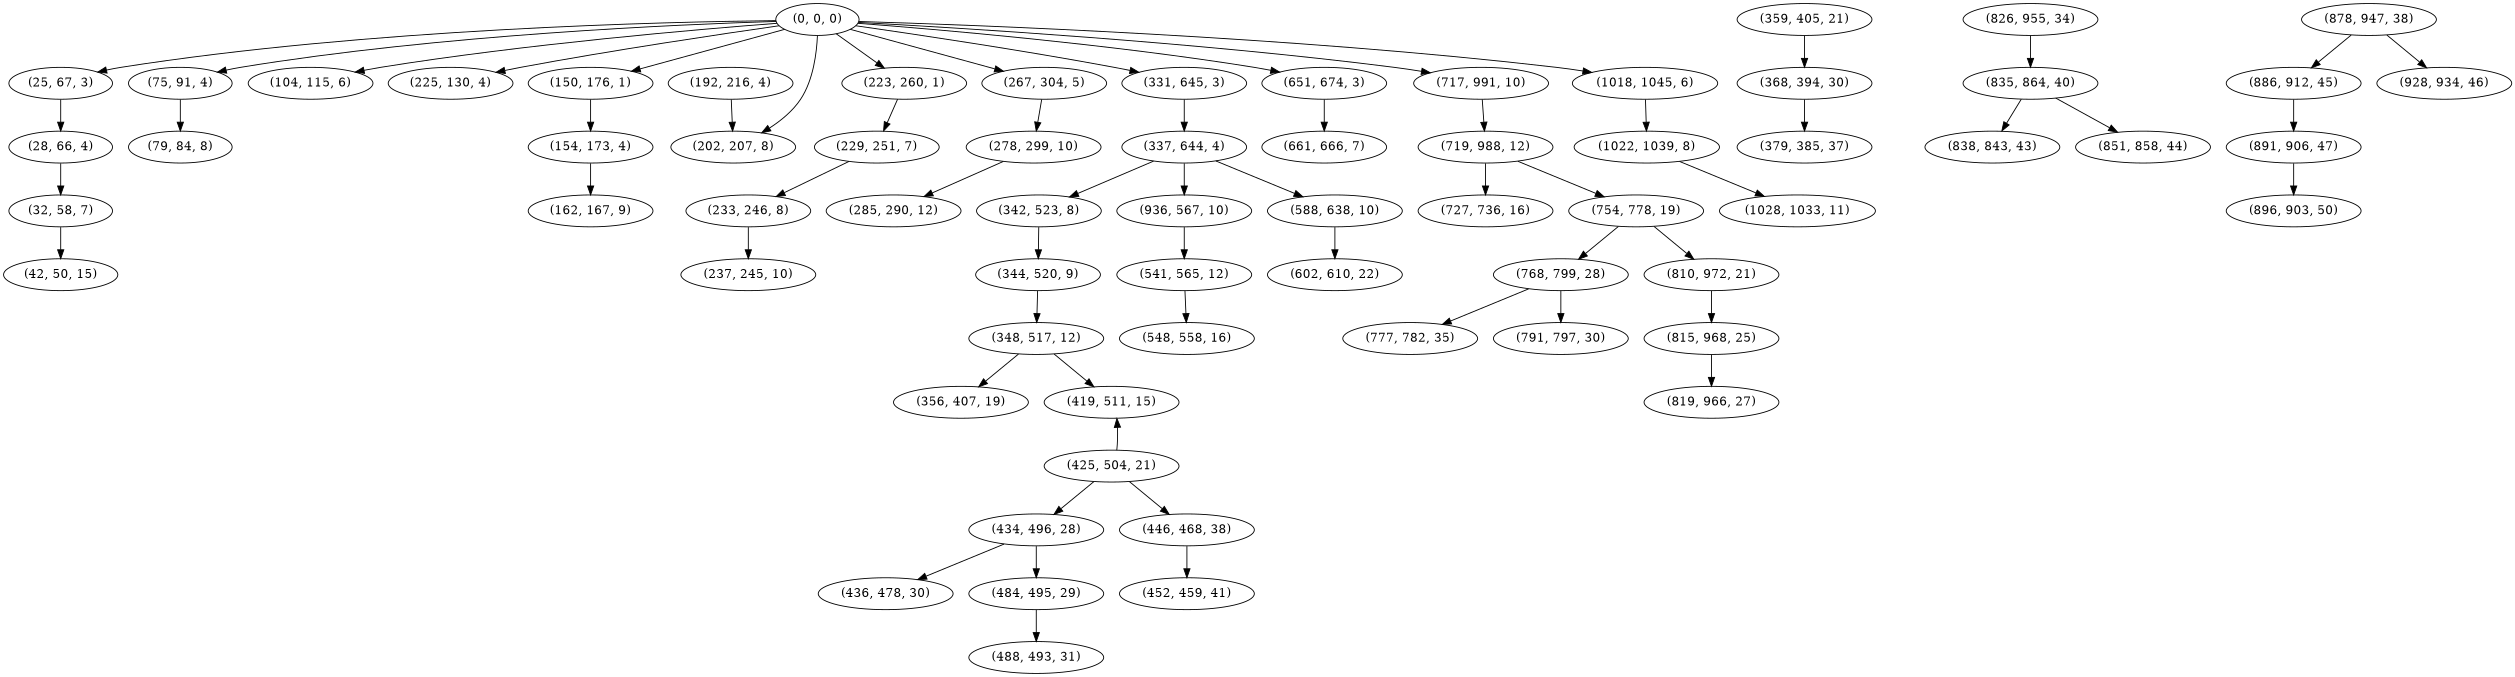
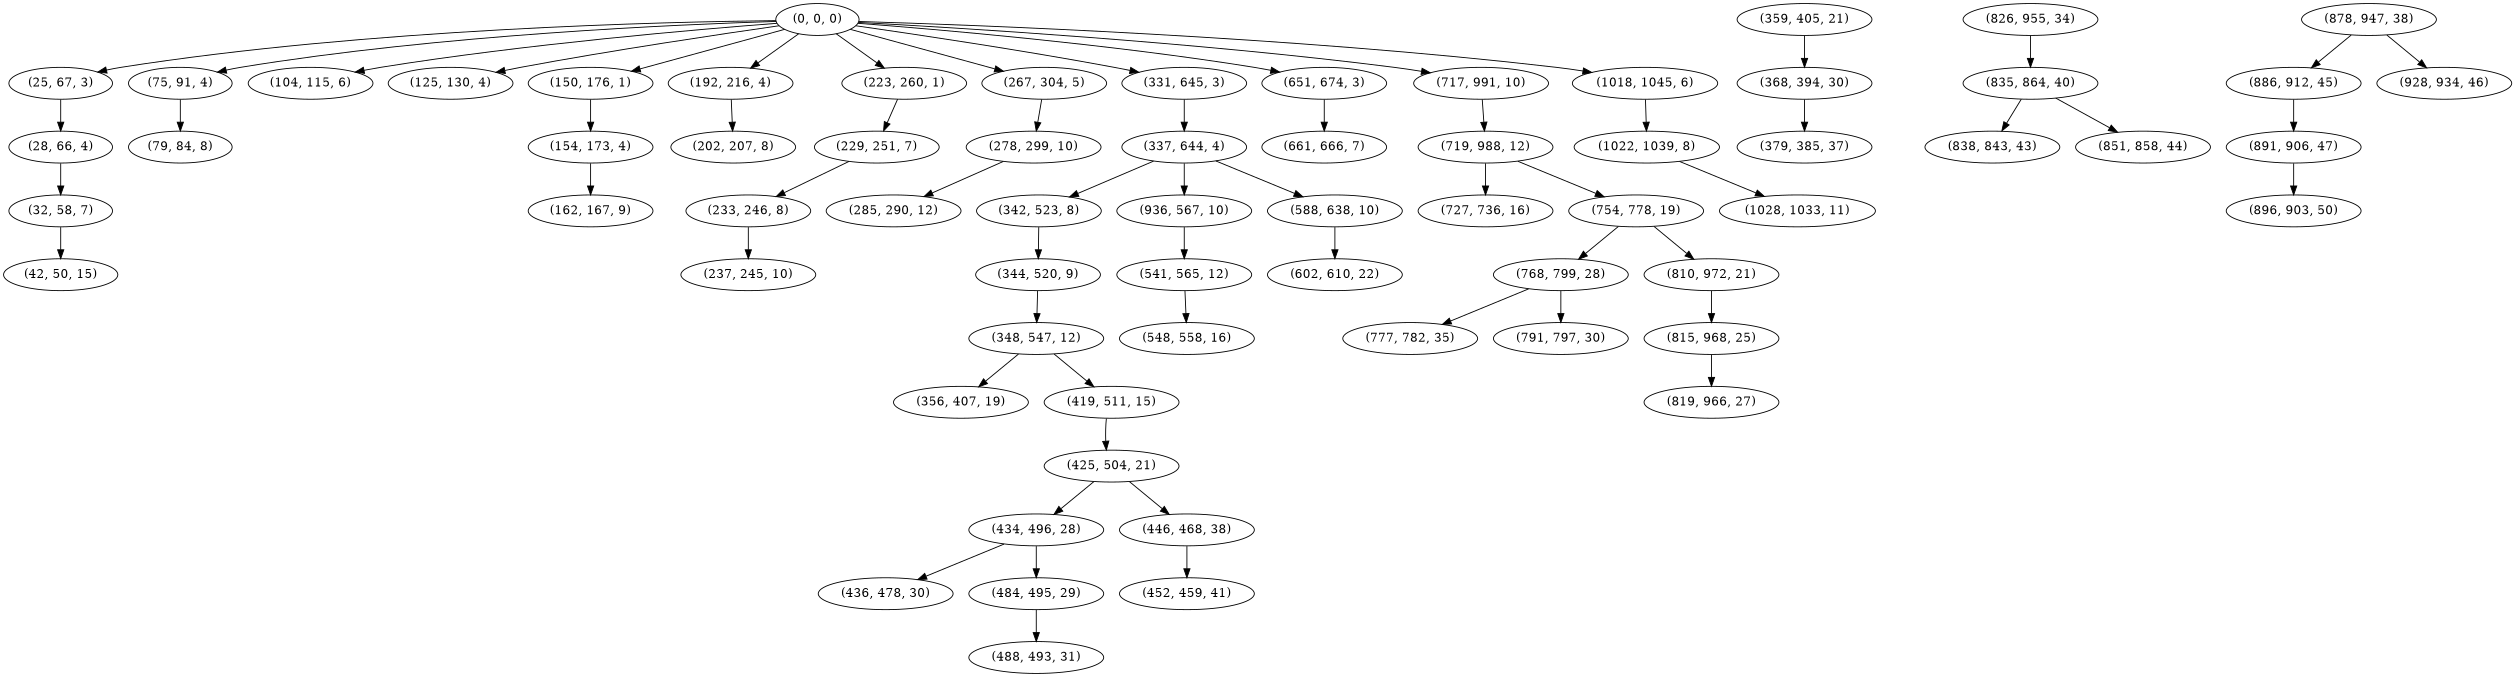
node "(225, 130, 4)": label "(225, 130, 4)" -> "(125, 130, 4)"
edge "(0, 0, 0)" -> "(202, 207, 8)": now "(0, 0, 0)" -> "(192, 216, 4)"
node "(348, 517, 12)": label "(348, 517, 12)" -> "(348, 547, 12)"
edge "(425, 504, 21)" -> "(419, 511, 15)": reversed
